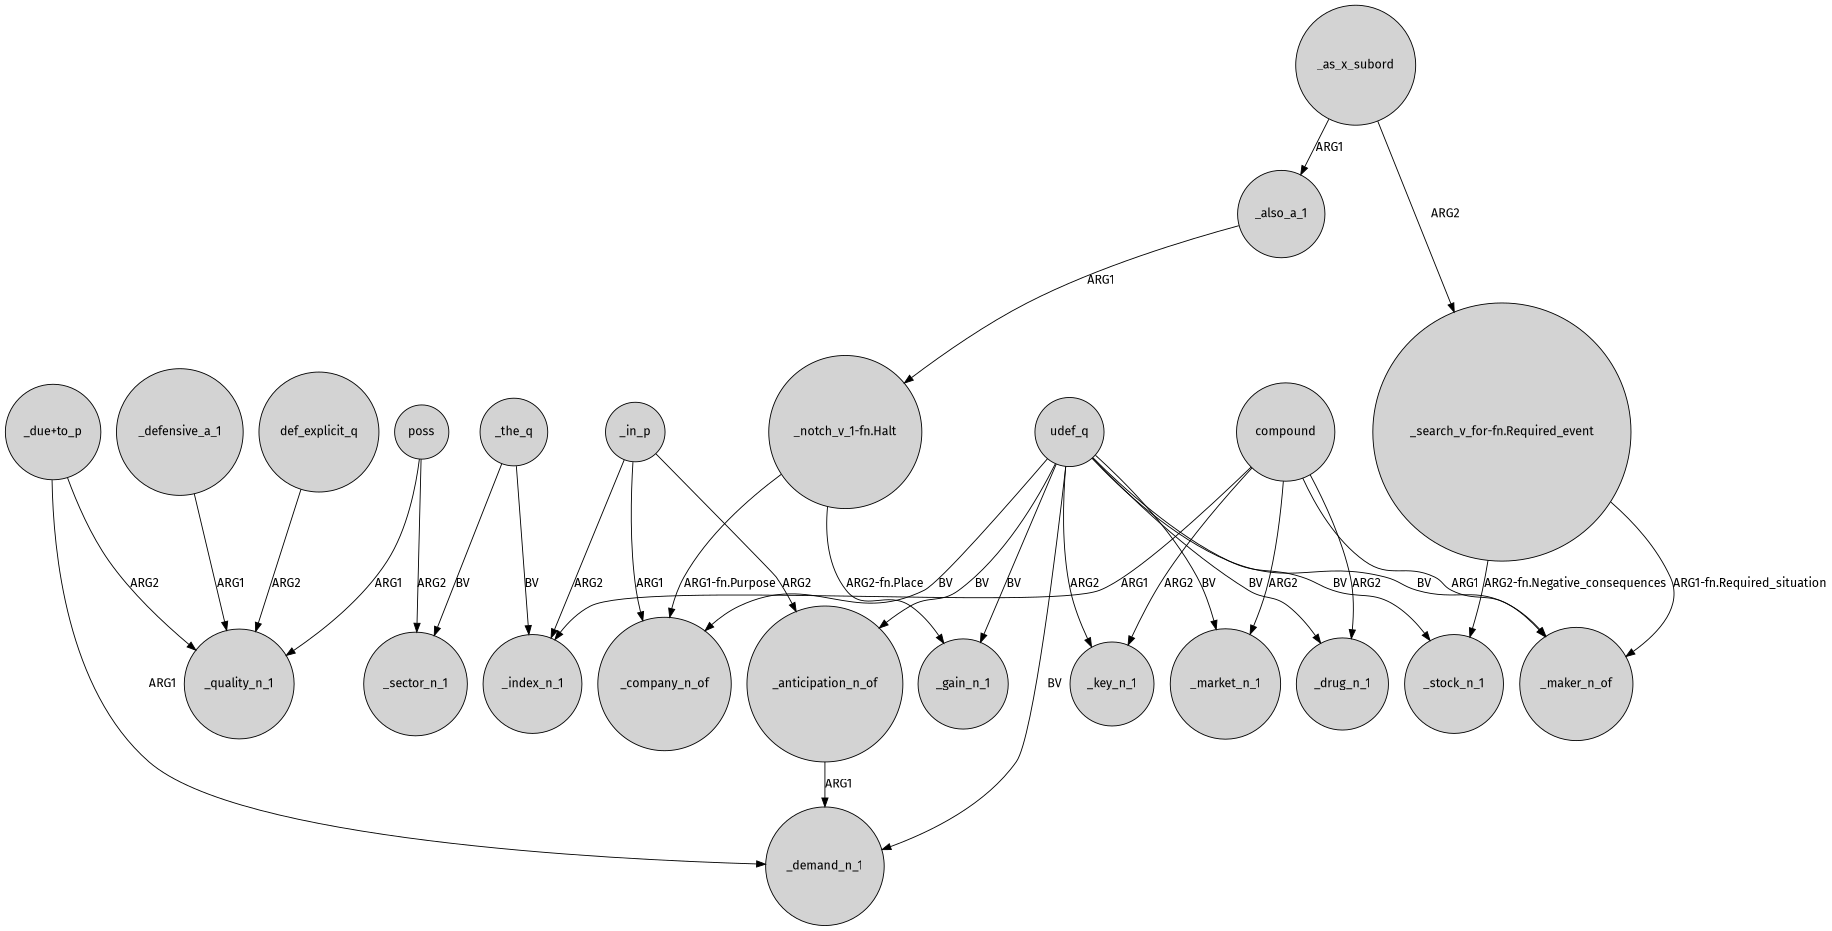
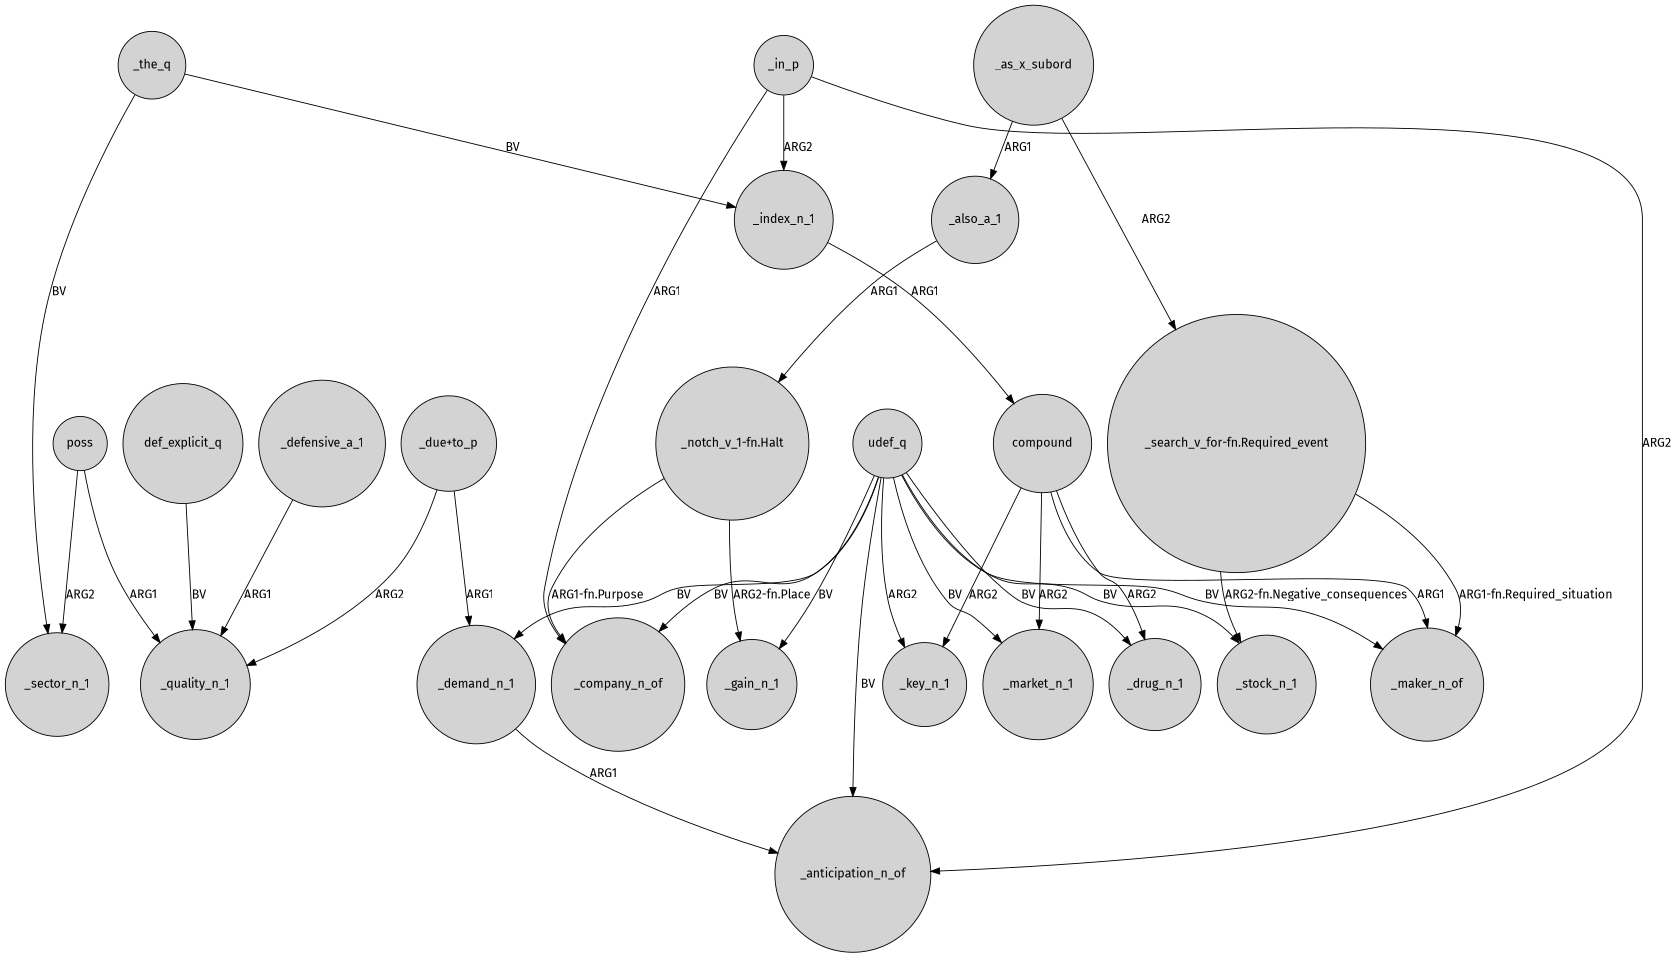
edge "def_explicit_q" -> "_quality_n_1": label "ARG2" -> "BV"
edge "compound" -> "_index_n_1": reversed
edge "_anticipation_n_of" -> "_demand_n_1": reversed
